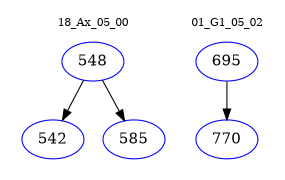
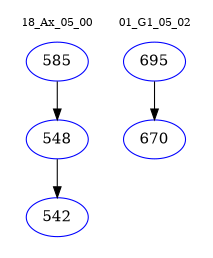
edge "548" -> "585": reversed
node "770": label "770" -> "670"
